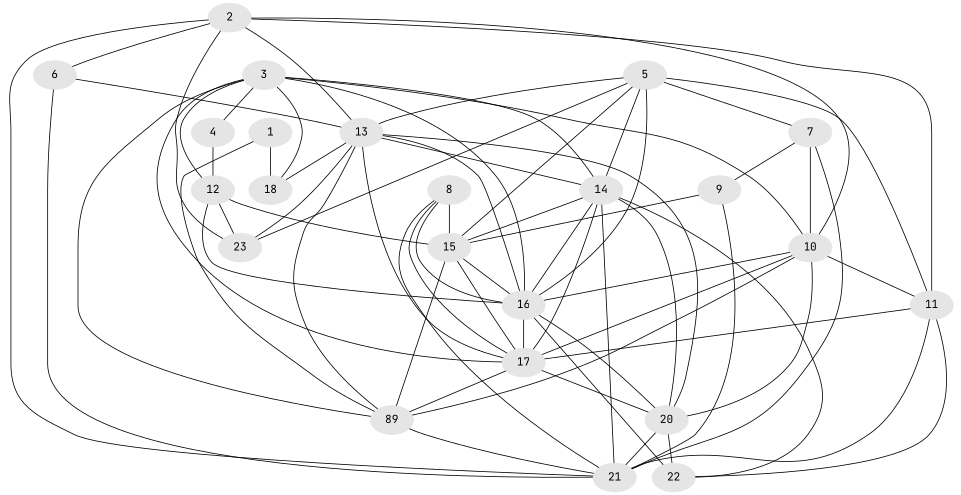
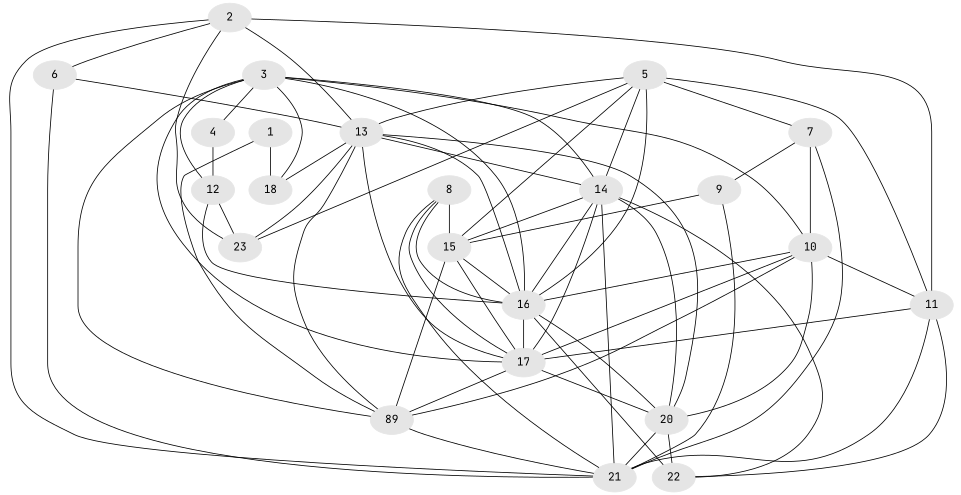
edge "2" -- "10": removed
edge "12" -- "15": removed
